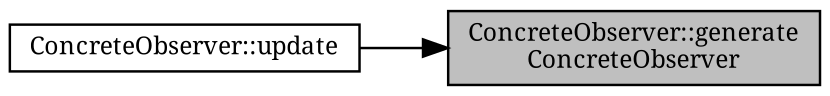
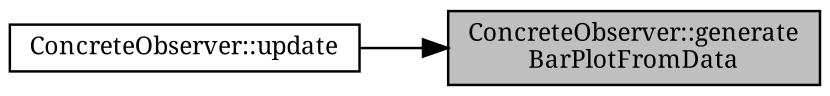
node "ConcreteObserver::generate ConcreteObserver": label "ConcreteObserver::generate ConcreteObserver" -> "ConcreteObserver::generate BarPlotFromData"
